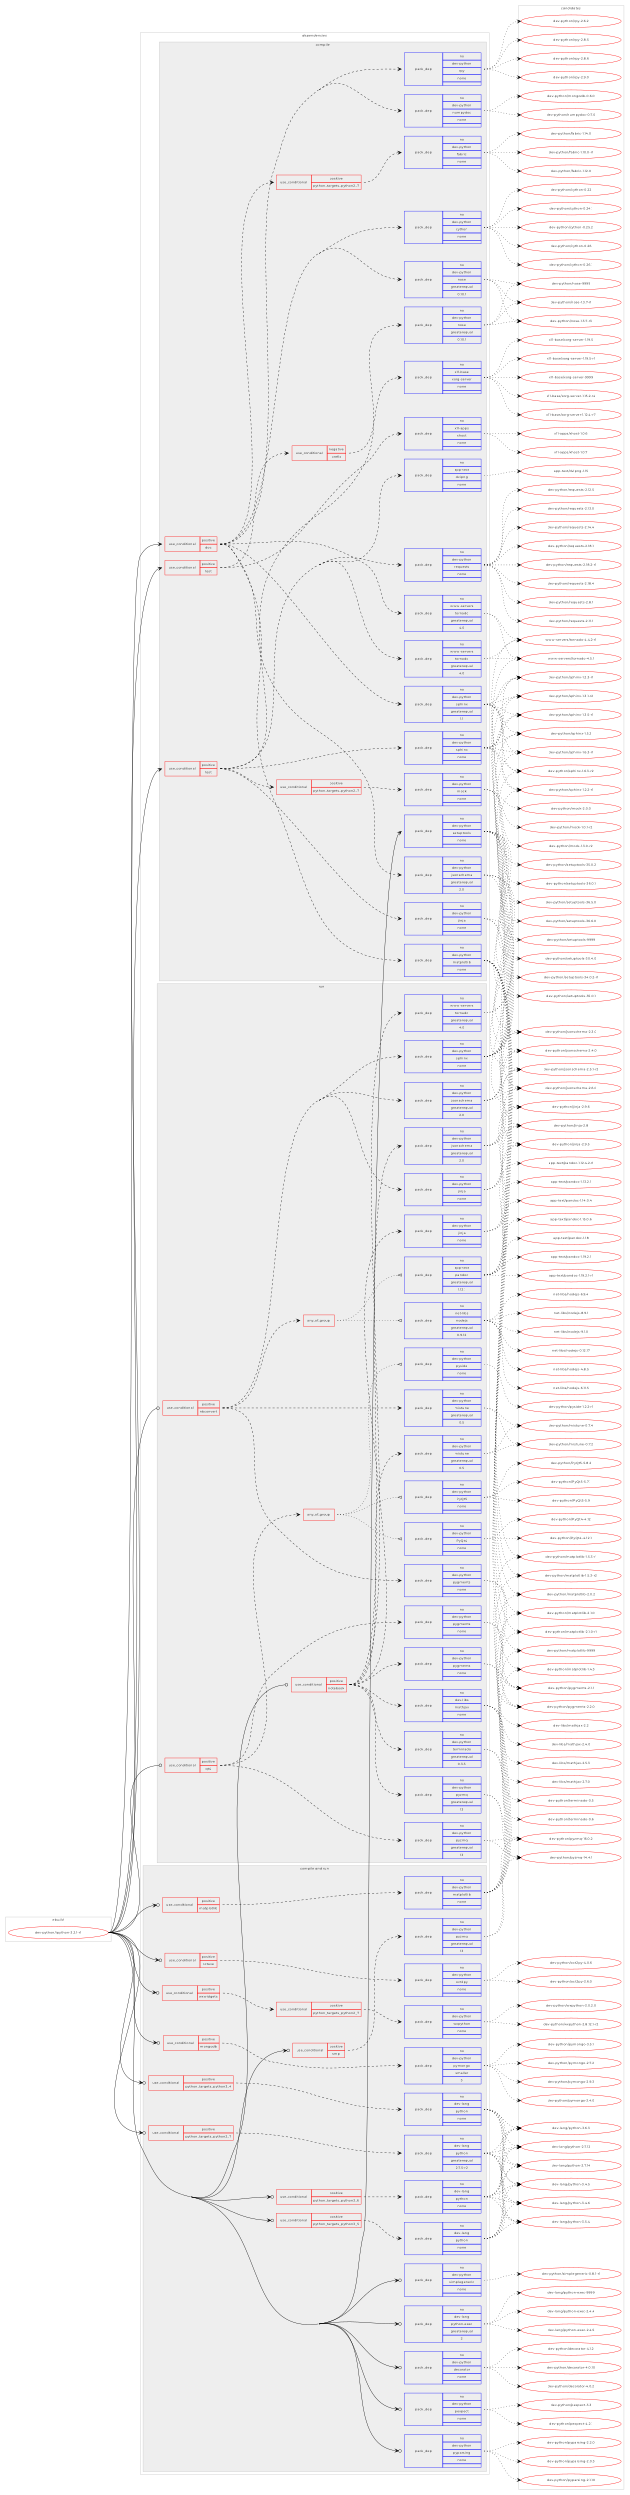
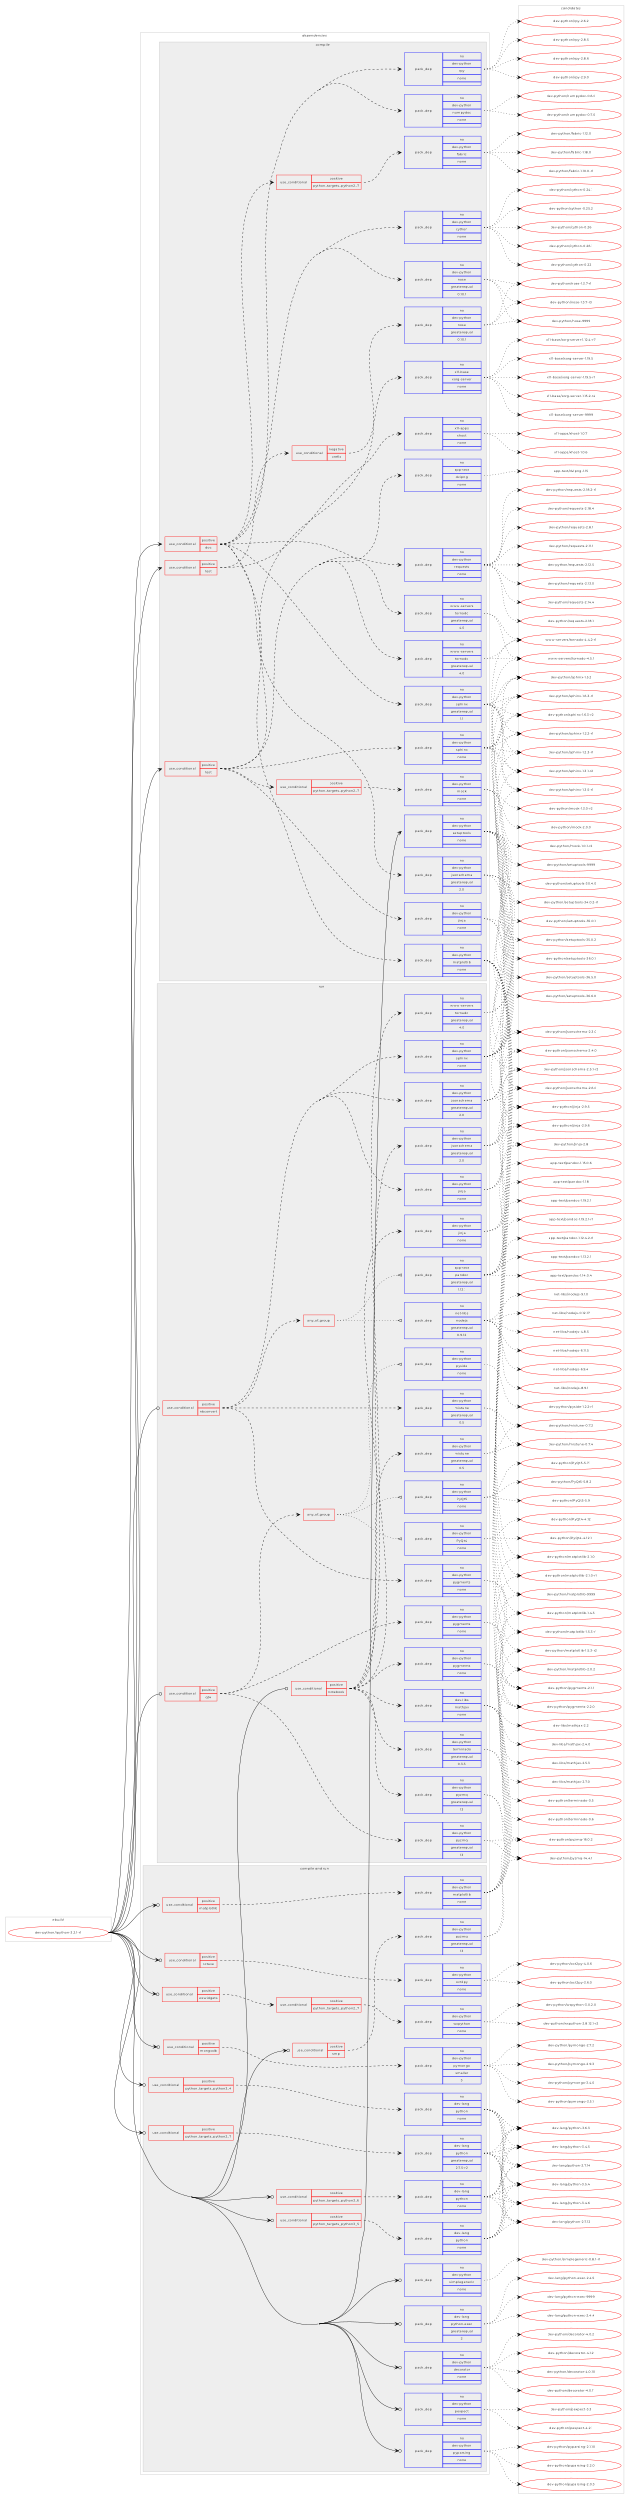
node "dev-python/mongodb-0.6.0": label "dev-python/mongodb-0.6.0" -> "dev-python/numpydoc-0.6.0"
node "dev-python/fabric-1.14.0": label "dev-python/fabric-1.14.0" -> "dev-python/fabric-1.18.0"
node "dev-python/decorator-4.0.11": added
